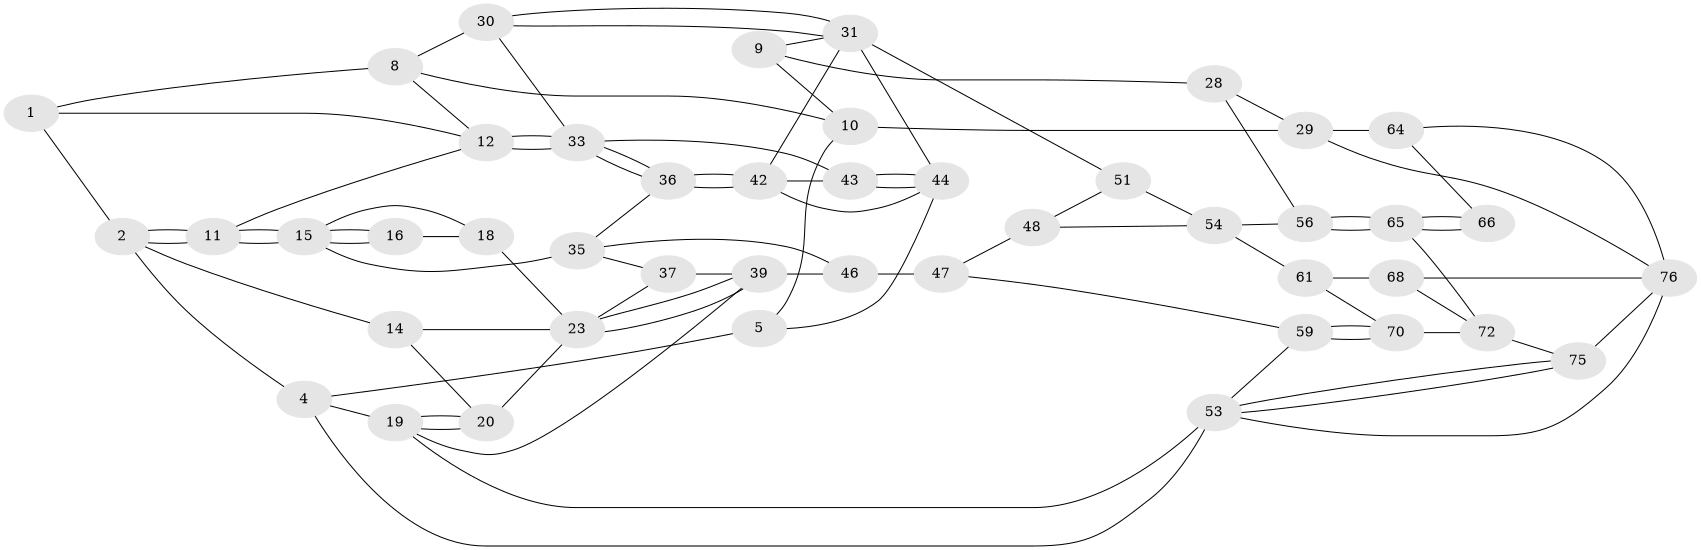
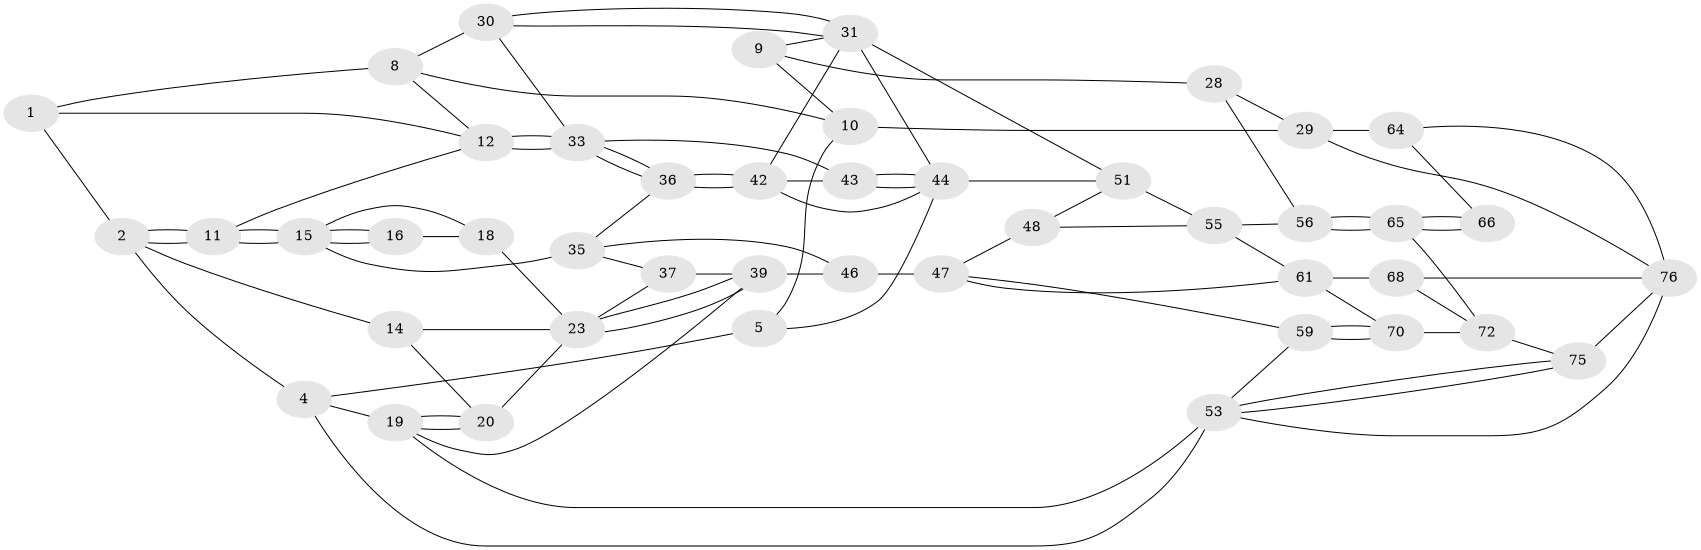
edge "44" -- "51": added
node "54": label "54" -> "55"
edge "47" -- "61": added
